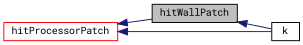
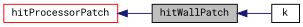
edge "k" -> "hitProcessorPatch": removed
